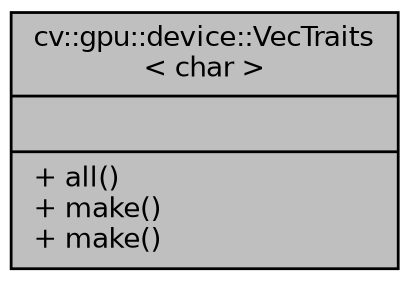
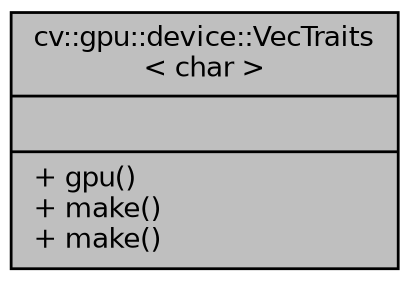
node "cv::gpu::device::VecTraits": text "+ all()" -> "+ gpu()"
